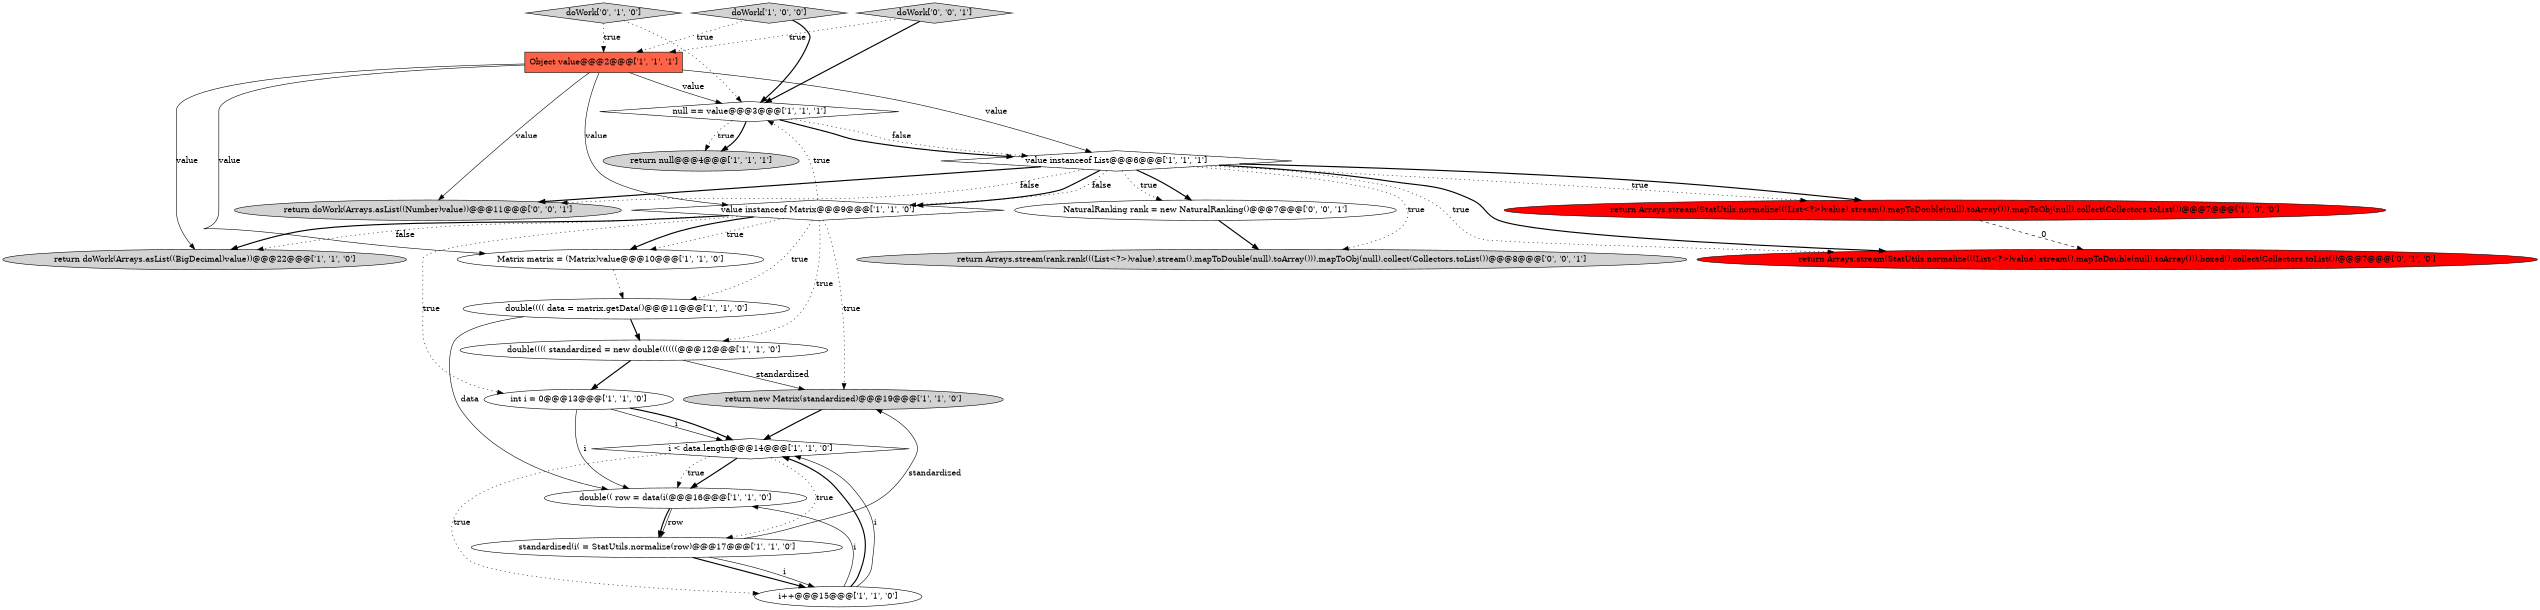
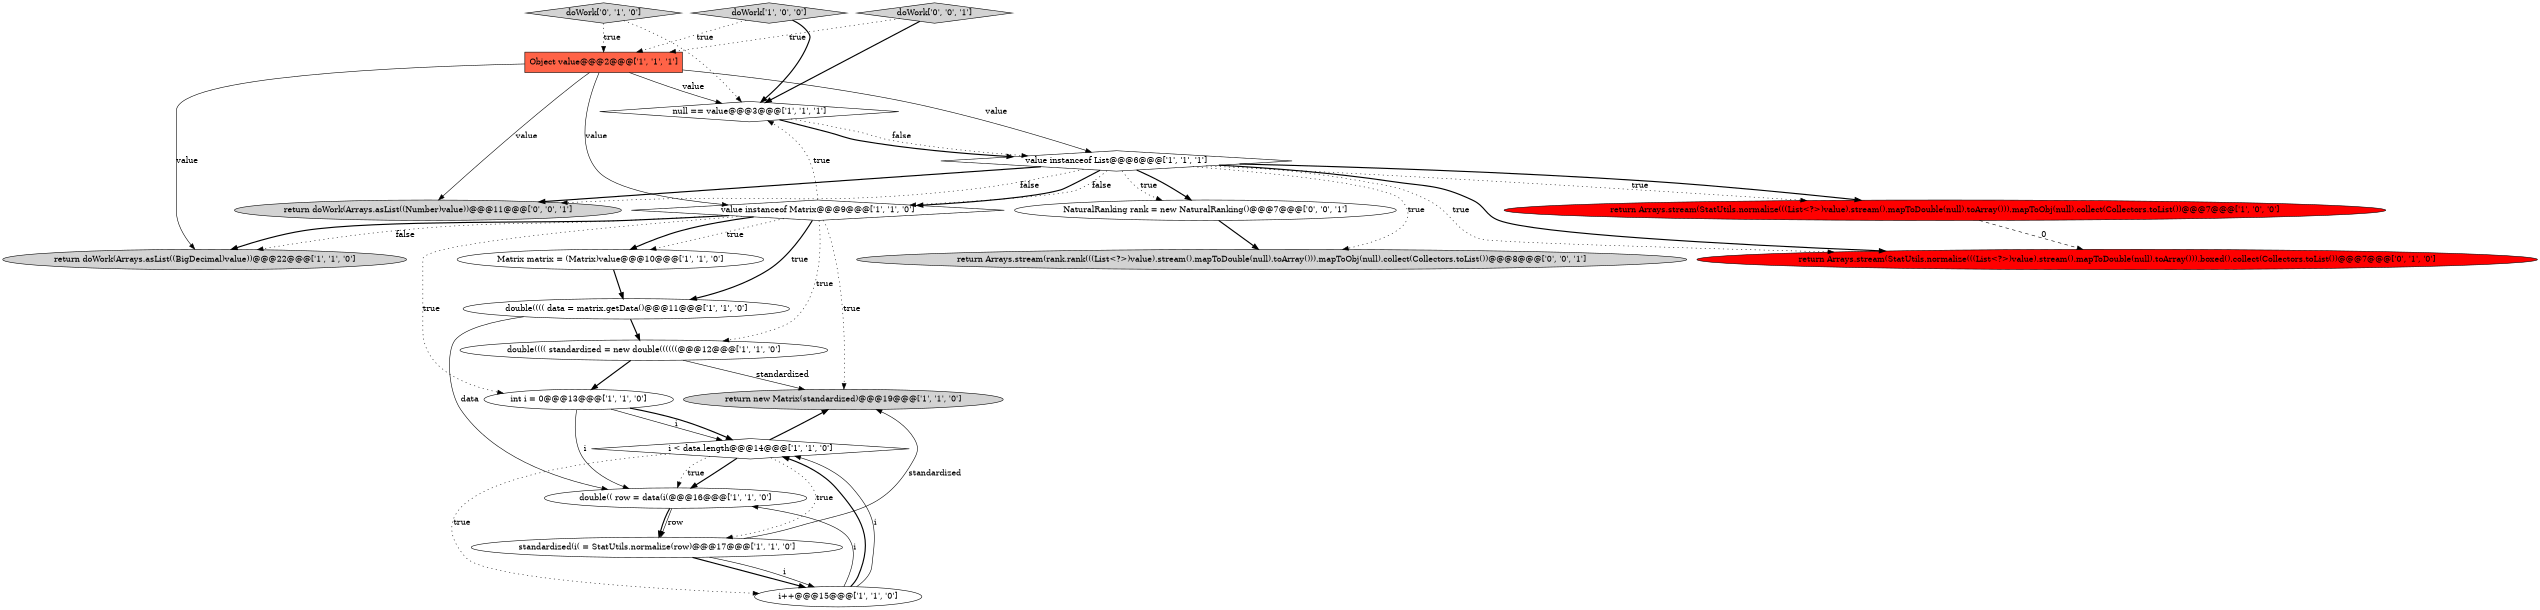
edge "Object value@@@2@@@['1', '1', '1']" -> "Matrix matrix = (Matrix)value@@@10@@@['1', '1', '0']": removed, label "value"
node "return null@@@4@@@['1', '1', '1']": removed
edge "value instanceof Matrix@@@9@@@['1', '1', '0']" -> "double(((( data = matrix.getData()@@@11@@@['1', '1', '0']": style dotted -> bold
edge "Matrix matrix = (Matrix)value@@@10@@@['1', '1', '0']" -> "double(((( data = matrix.getData()@@@11@@@['1', '1', '0']": style dotted -> bold
edge "return new Matrix(standardized)@@@19@@@['1', '1', '0']" -> "i < data.length@@@14@@@['1', '1', '0']": reversed
